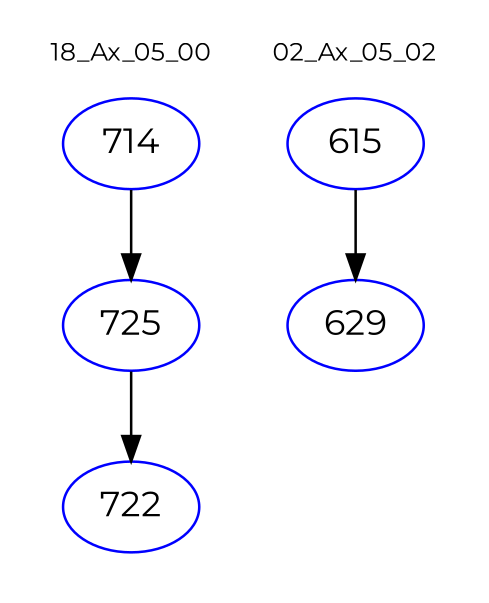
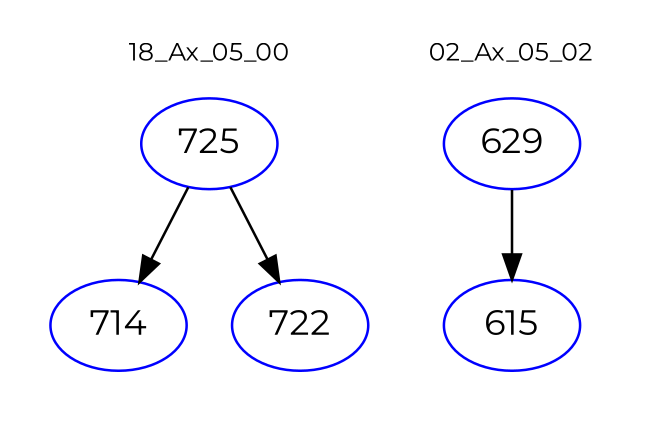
edge "714" -> "725": reversed
edge "615" -> "629": reversed
